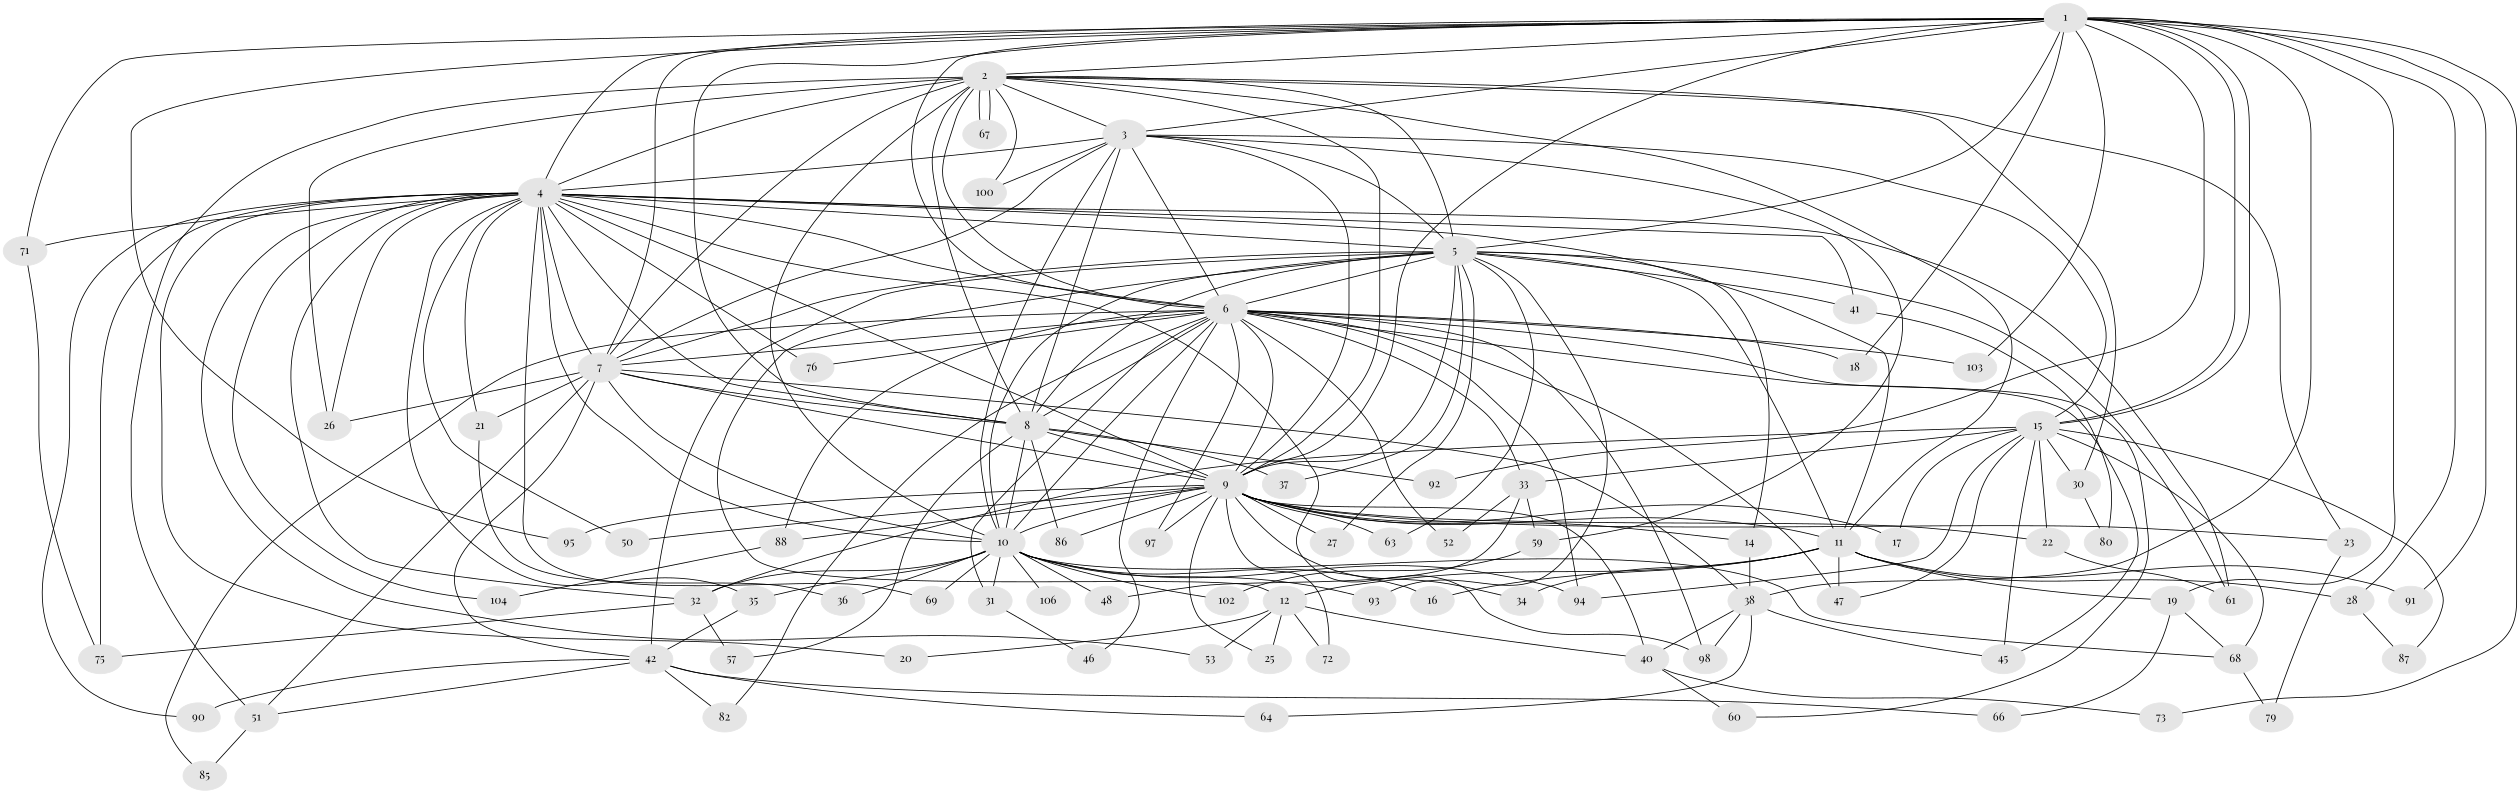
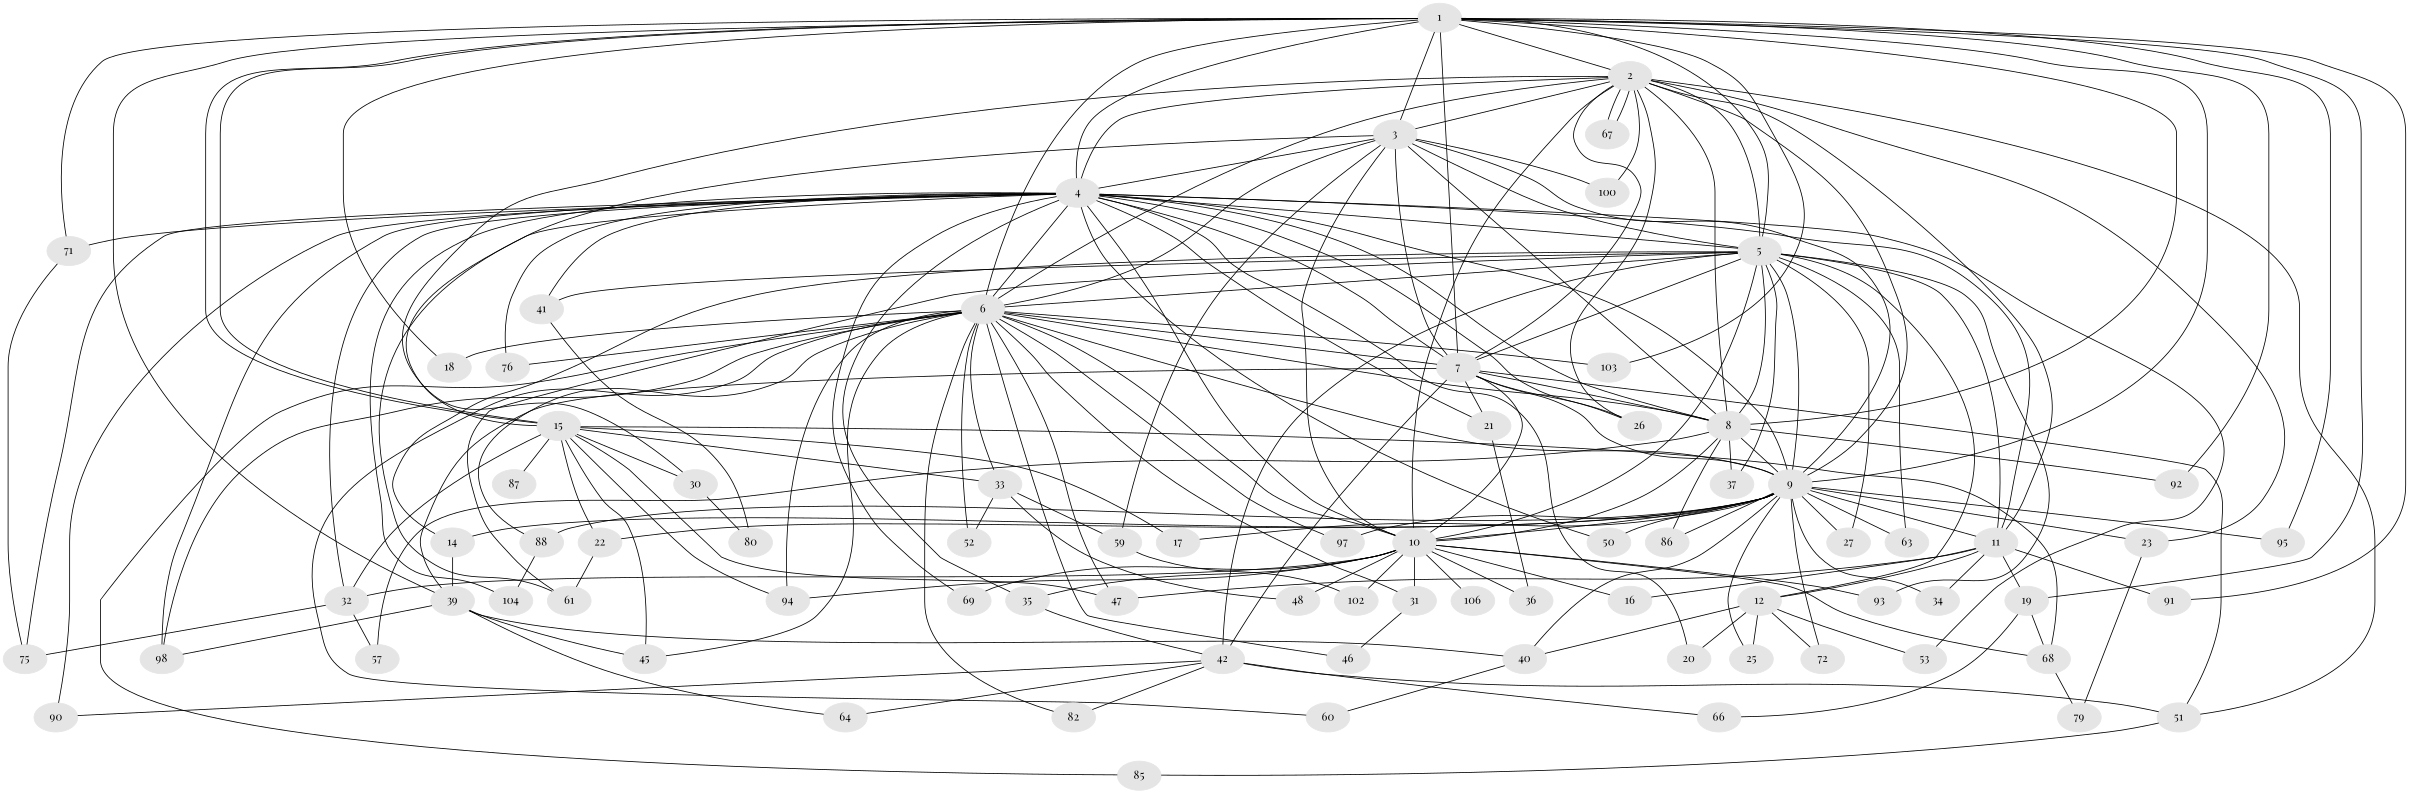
node "38": label "38" -> "39"
node "28": removed
node "73": removed
